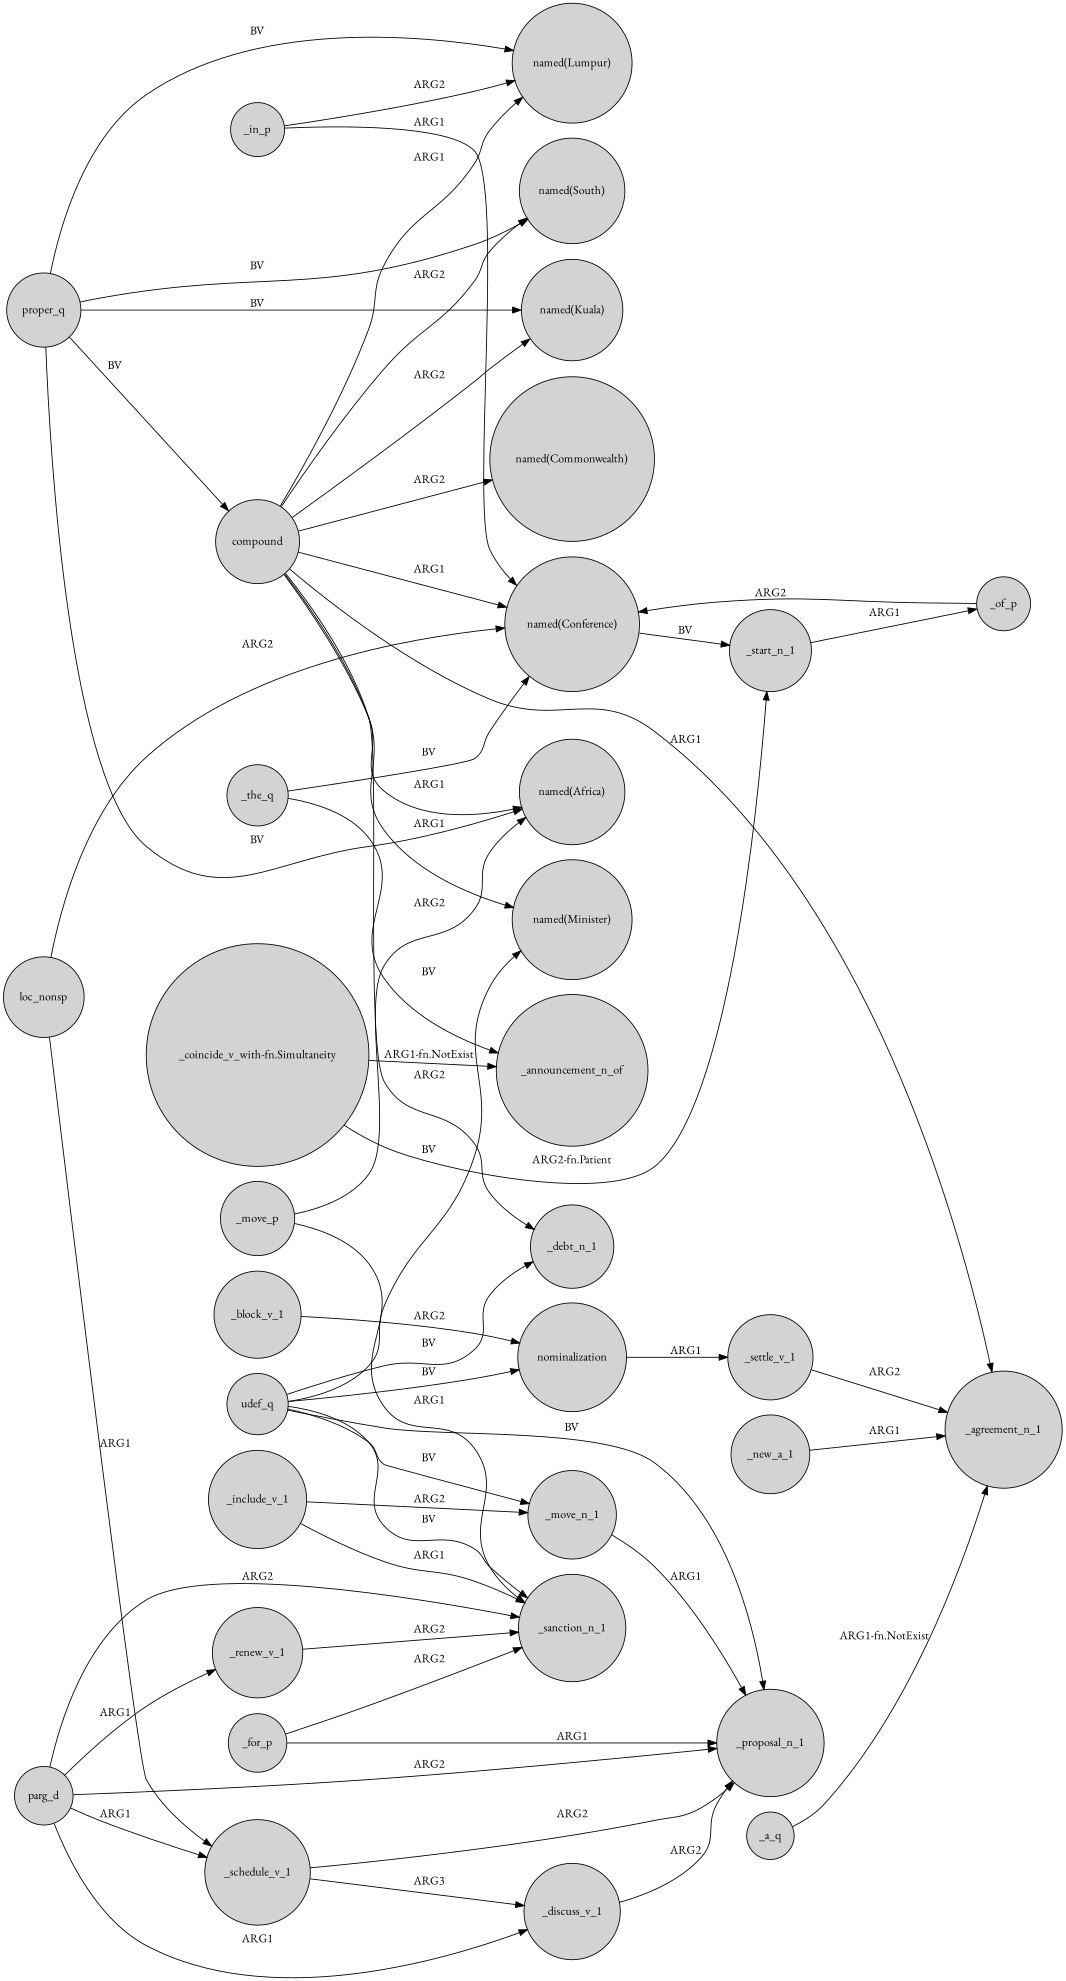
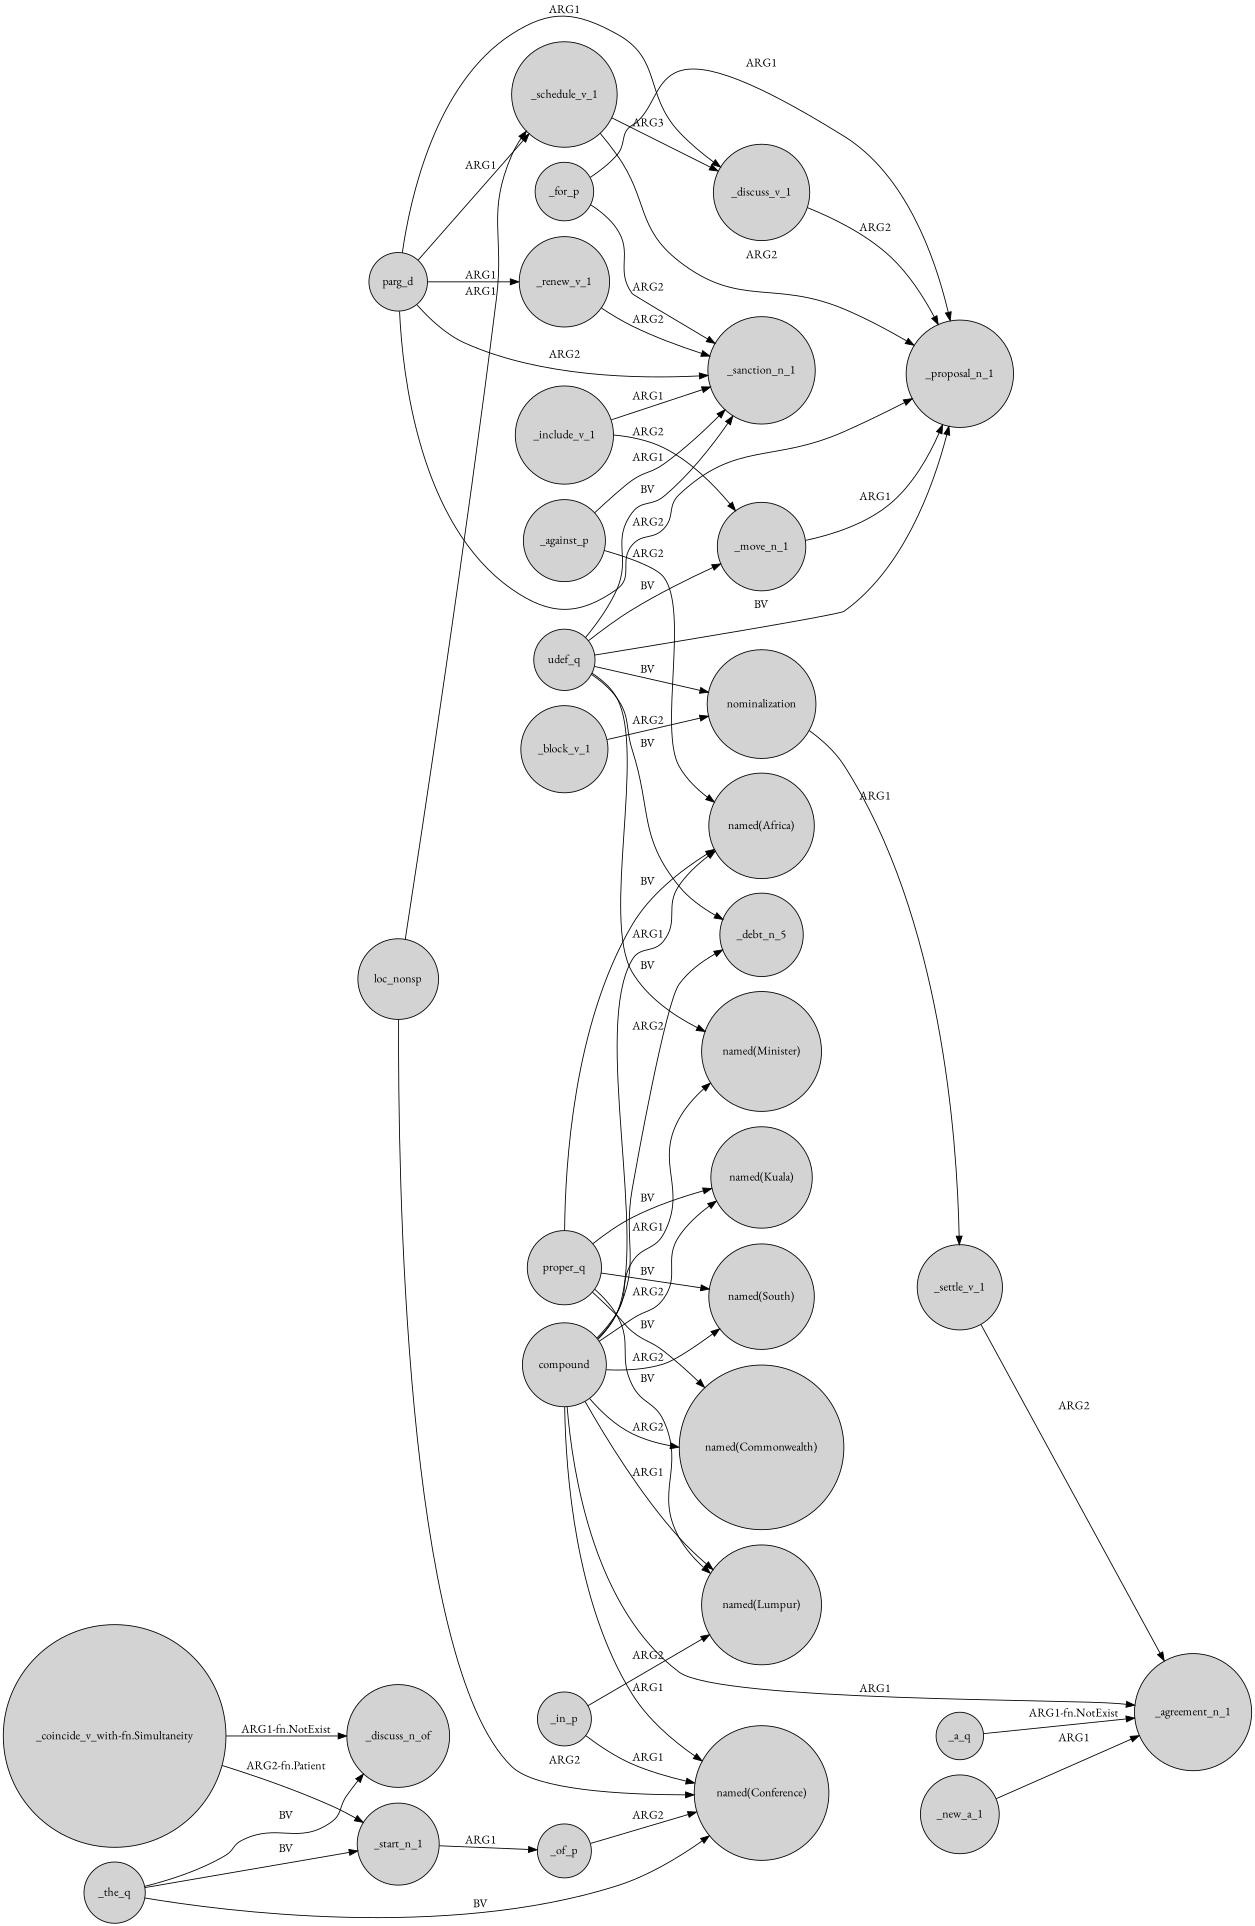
edge "proper_q" -> "compound": now "proper_q" -> "named(Commonwealth)"
edge "named(Conference)" -> "_start_n_1": now "_the_q" -> "_start_n_1"
node "_announcement_n_of": label "_announcement_n_of" -> "_discuss_n_of"
node "_move_p": label "_move_p" -> "_against_p"
node "_debt_n_1": label "_debt_n_1" -> "_debt_n_5"
